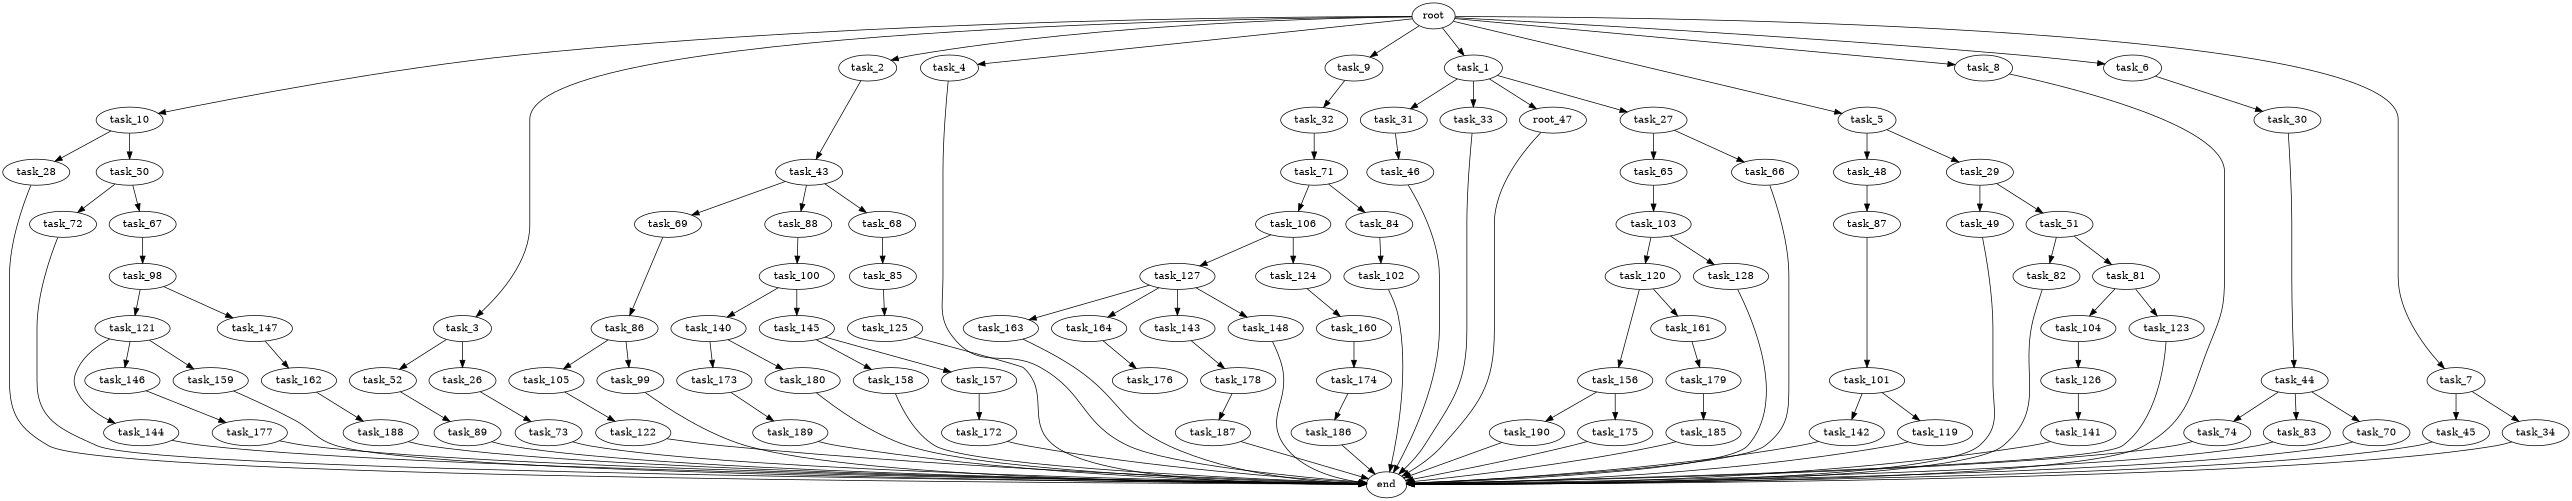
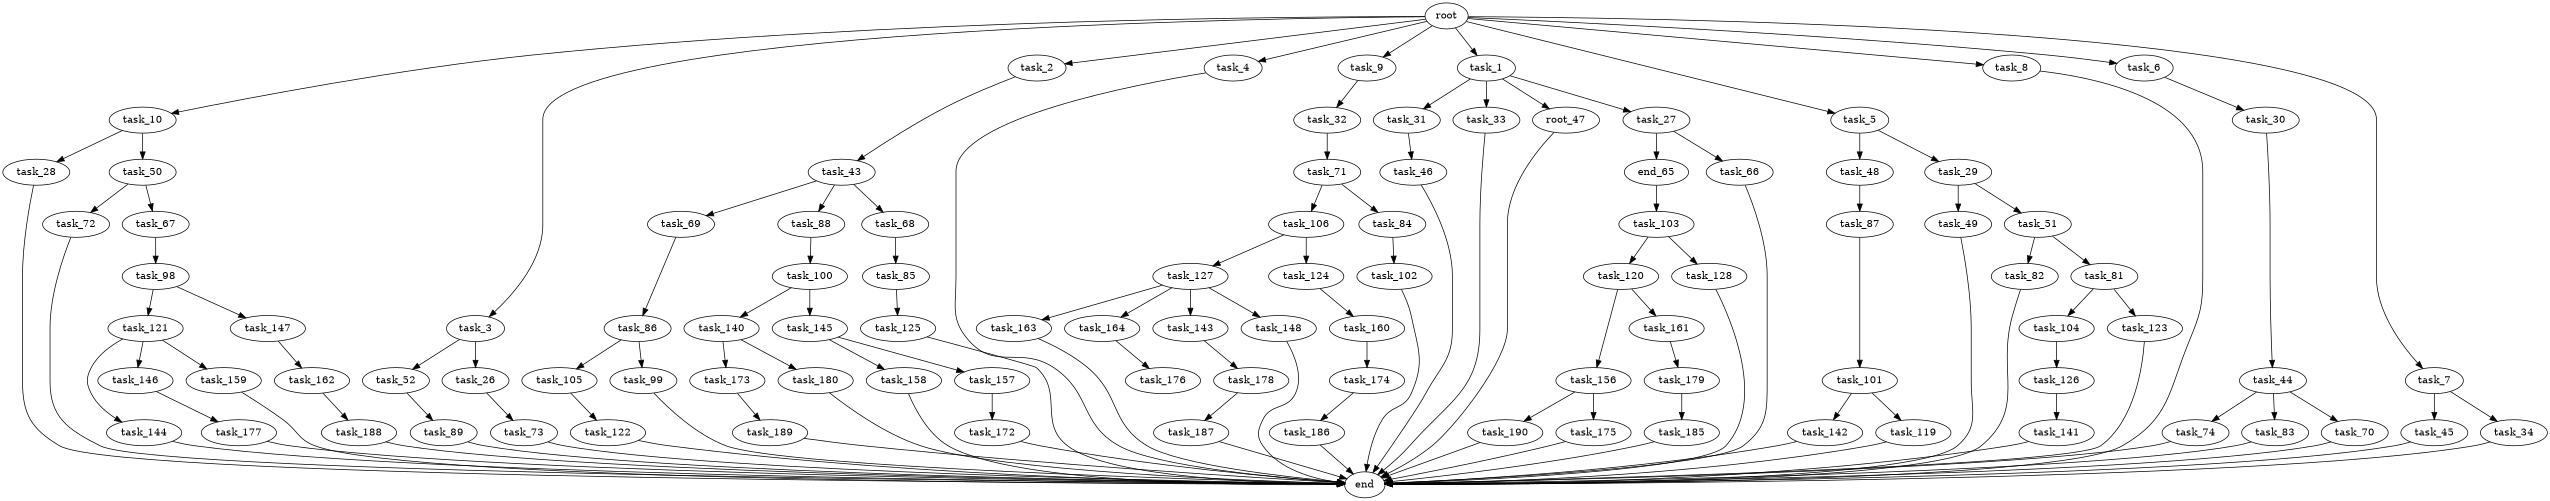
node "task_65": label "task_65" -> "end_65"
